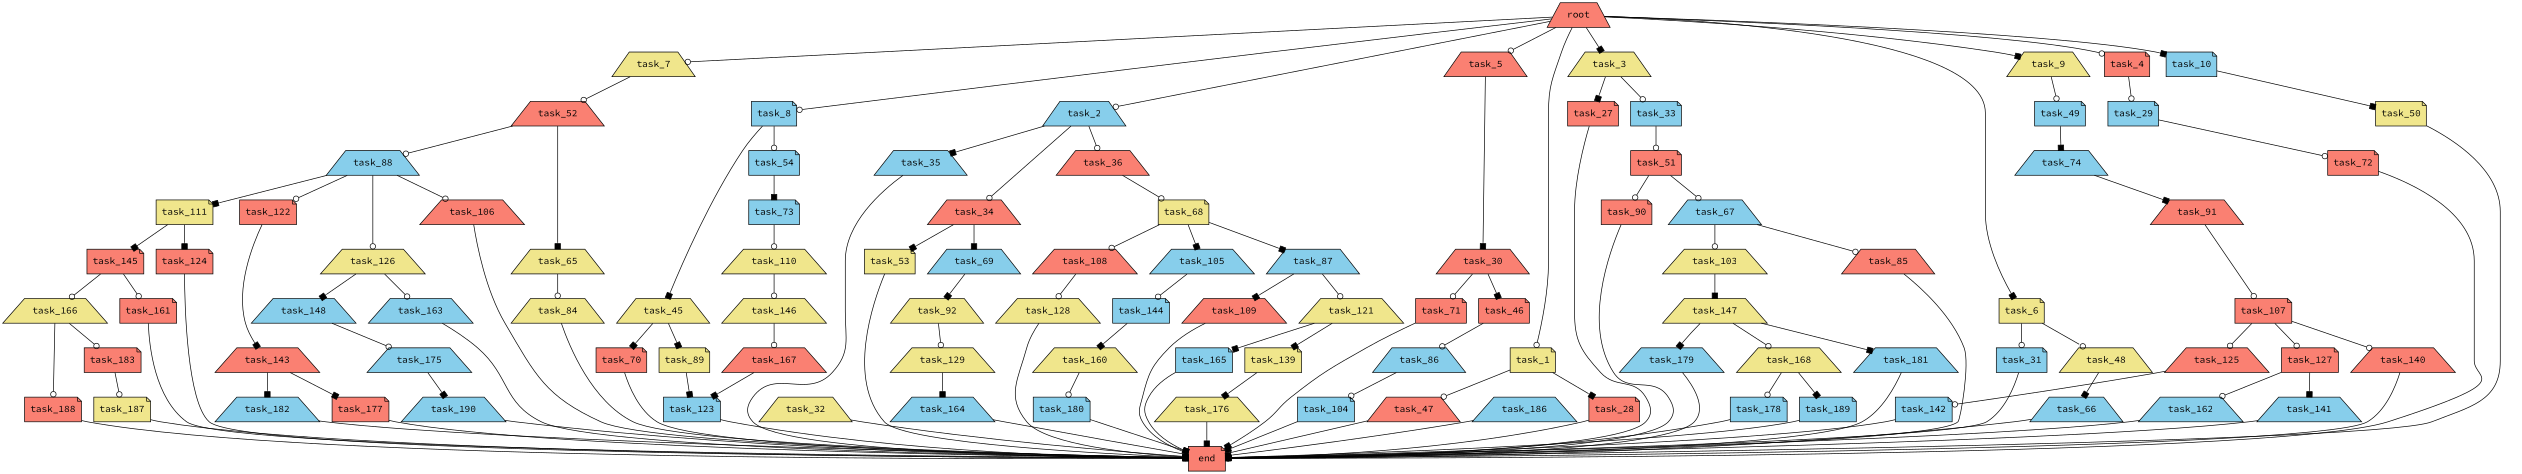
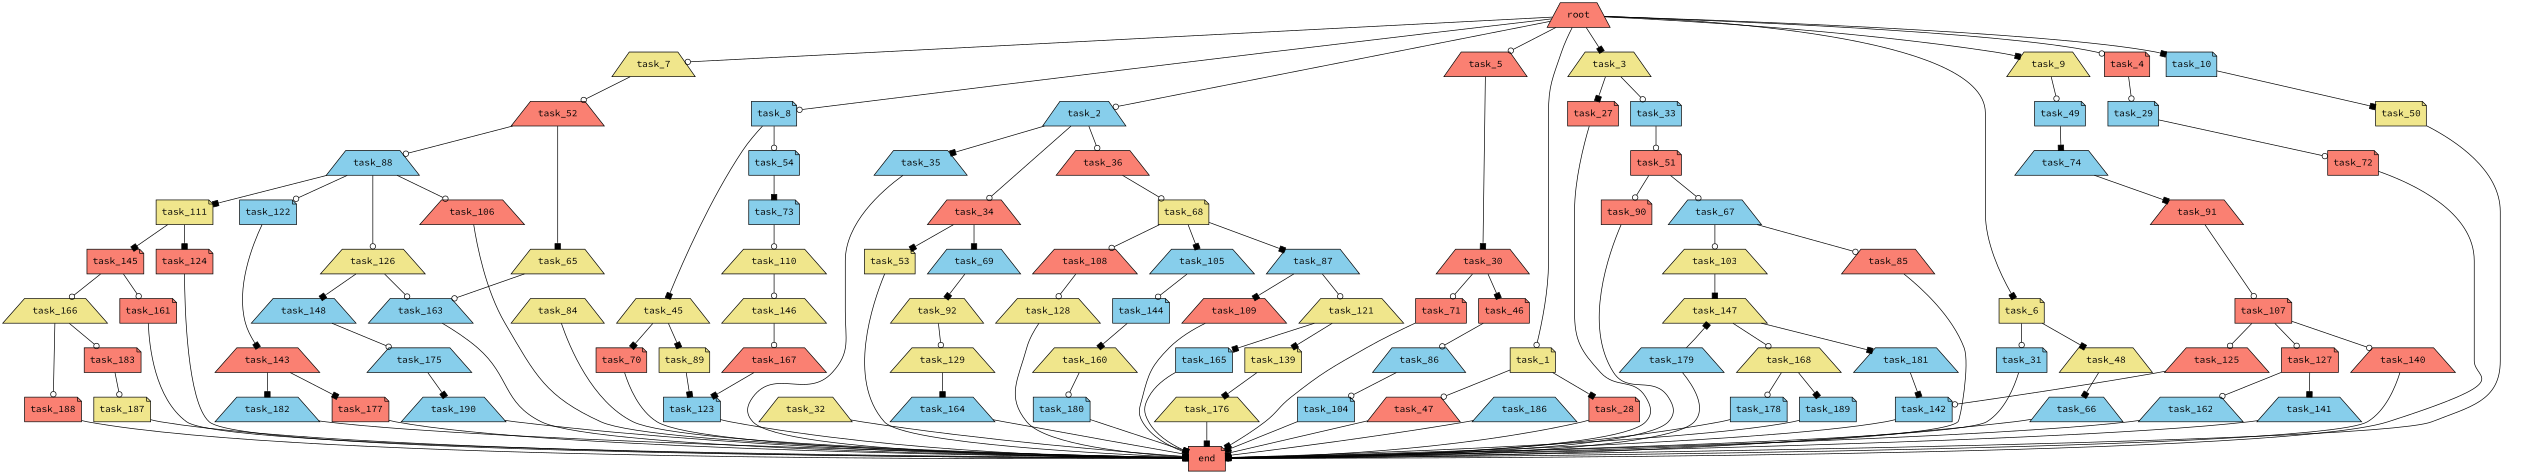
node "task_122": fillcolor salmon -> skyblue
edge "task_65" -> "task_84": now "task_65" -> "task_163"
edge "task_147" -> "task_179": reversed
edge "task_6" -> "task_48": arrowhead odot -> box
edge "task_181" -> "end": now "task_181" -> "task_142"
